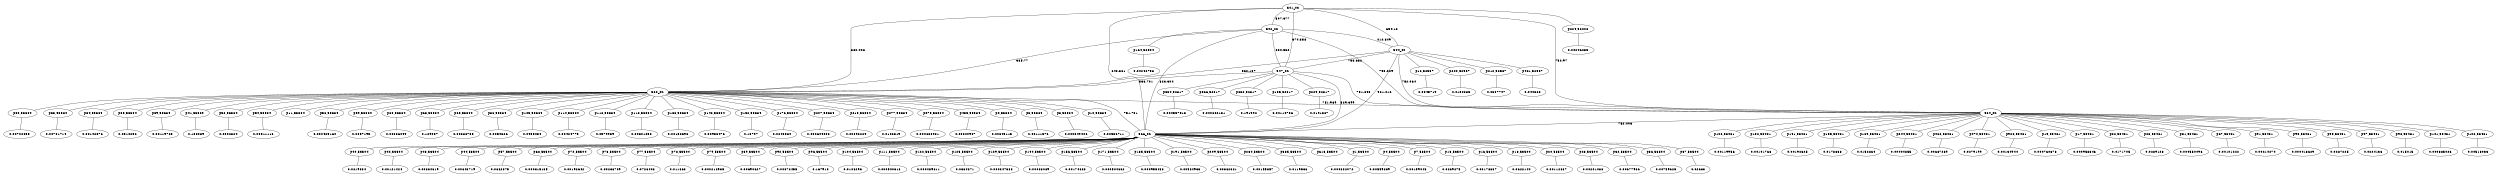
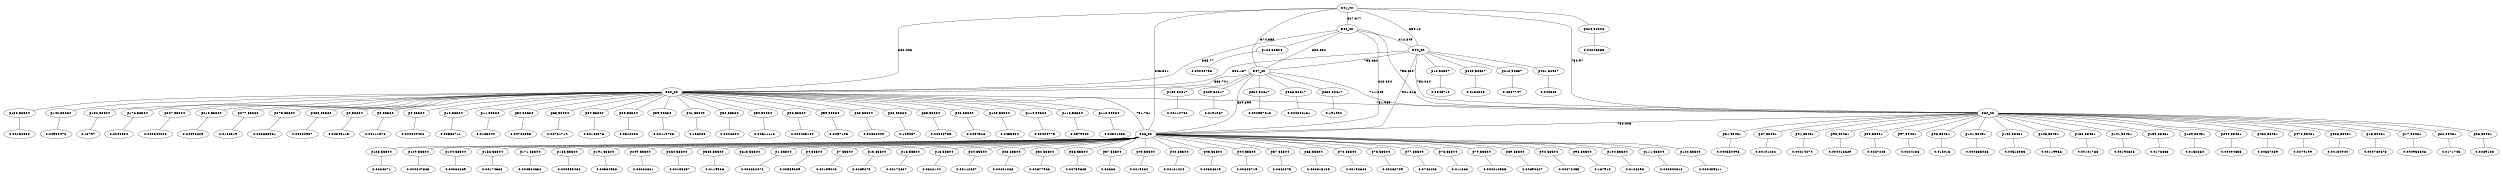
edge "547_on" -- "564_on": label "751.843" -> "711.843"
node "0.0135044": added
